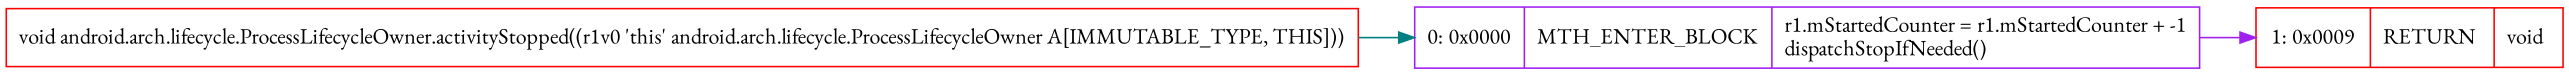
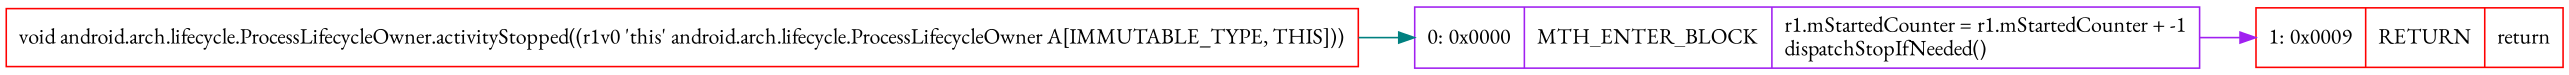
node "1: 0x0009": text "void" -> "return"
